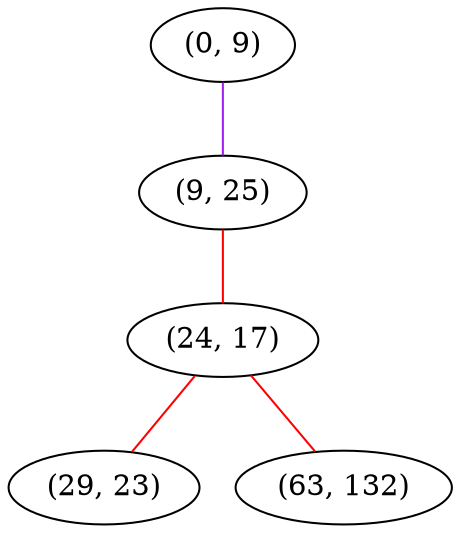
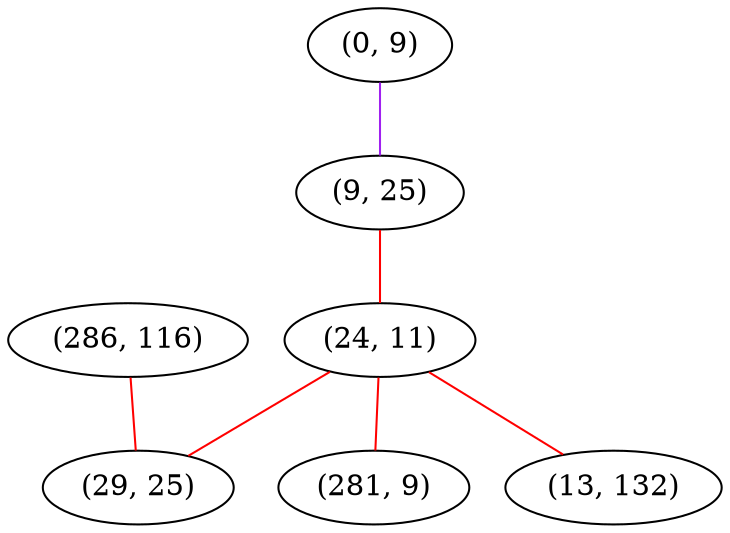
node "(286, 116)": added
node "(24, 17)": label "(24, 17)" -> "(24, 11)"
node "(29, 23)": label "(29, 23)" -> "(29, 25)"
node "(63, 132)": label "(63, 132)" -> "(13, 132)"
node "(281, 9)": added
